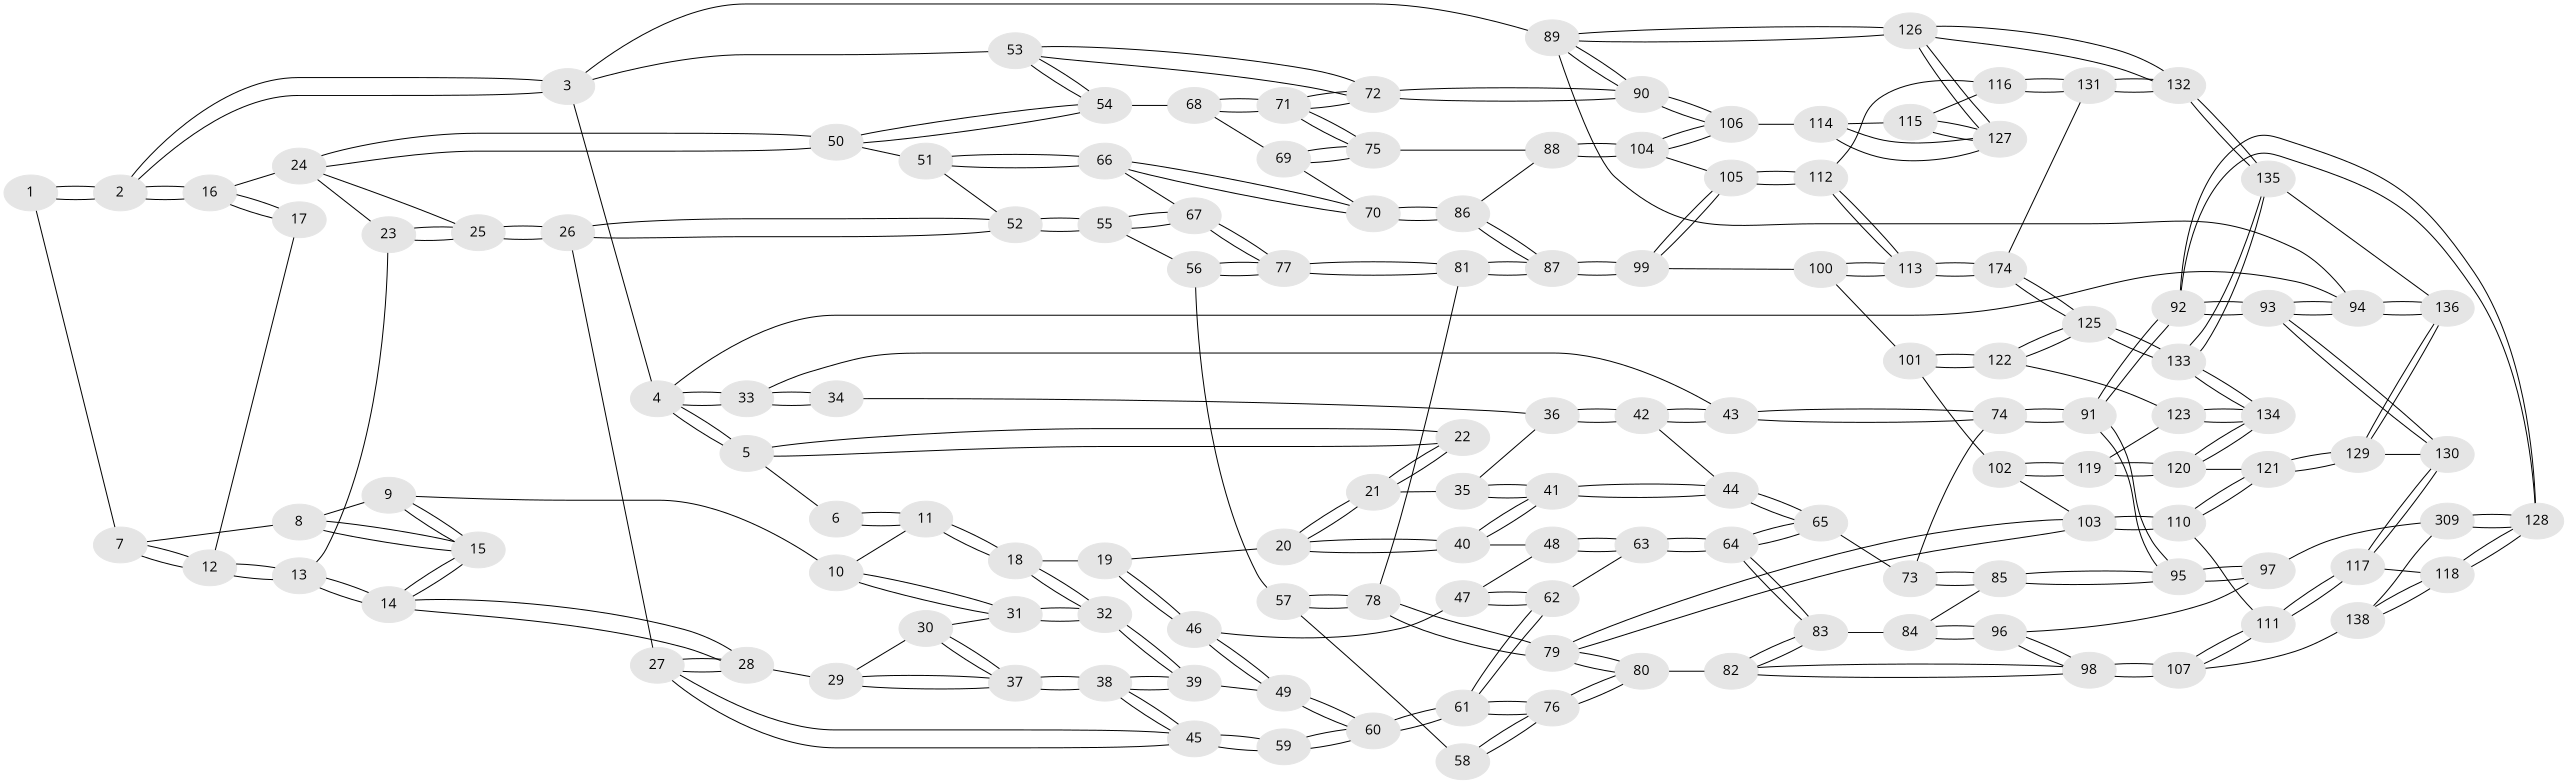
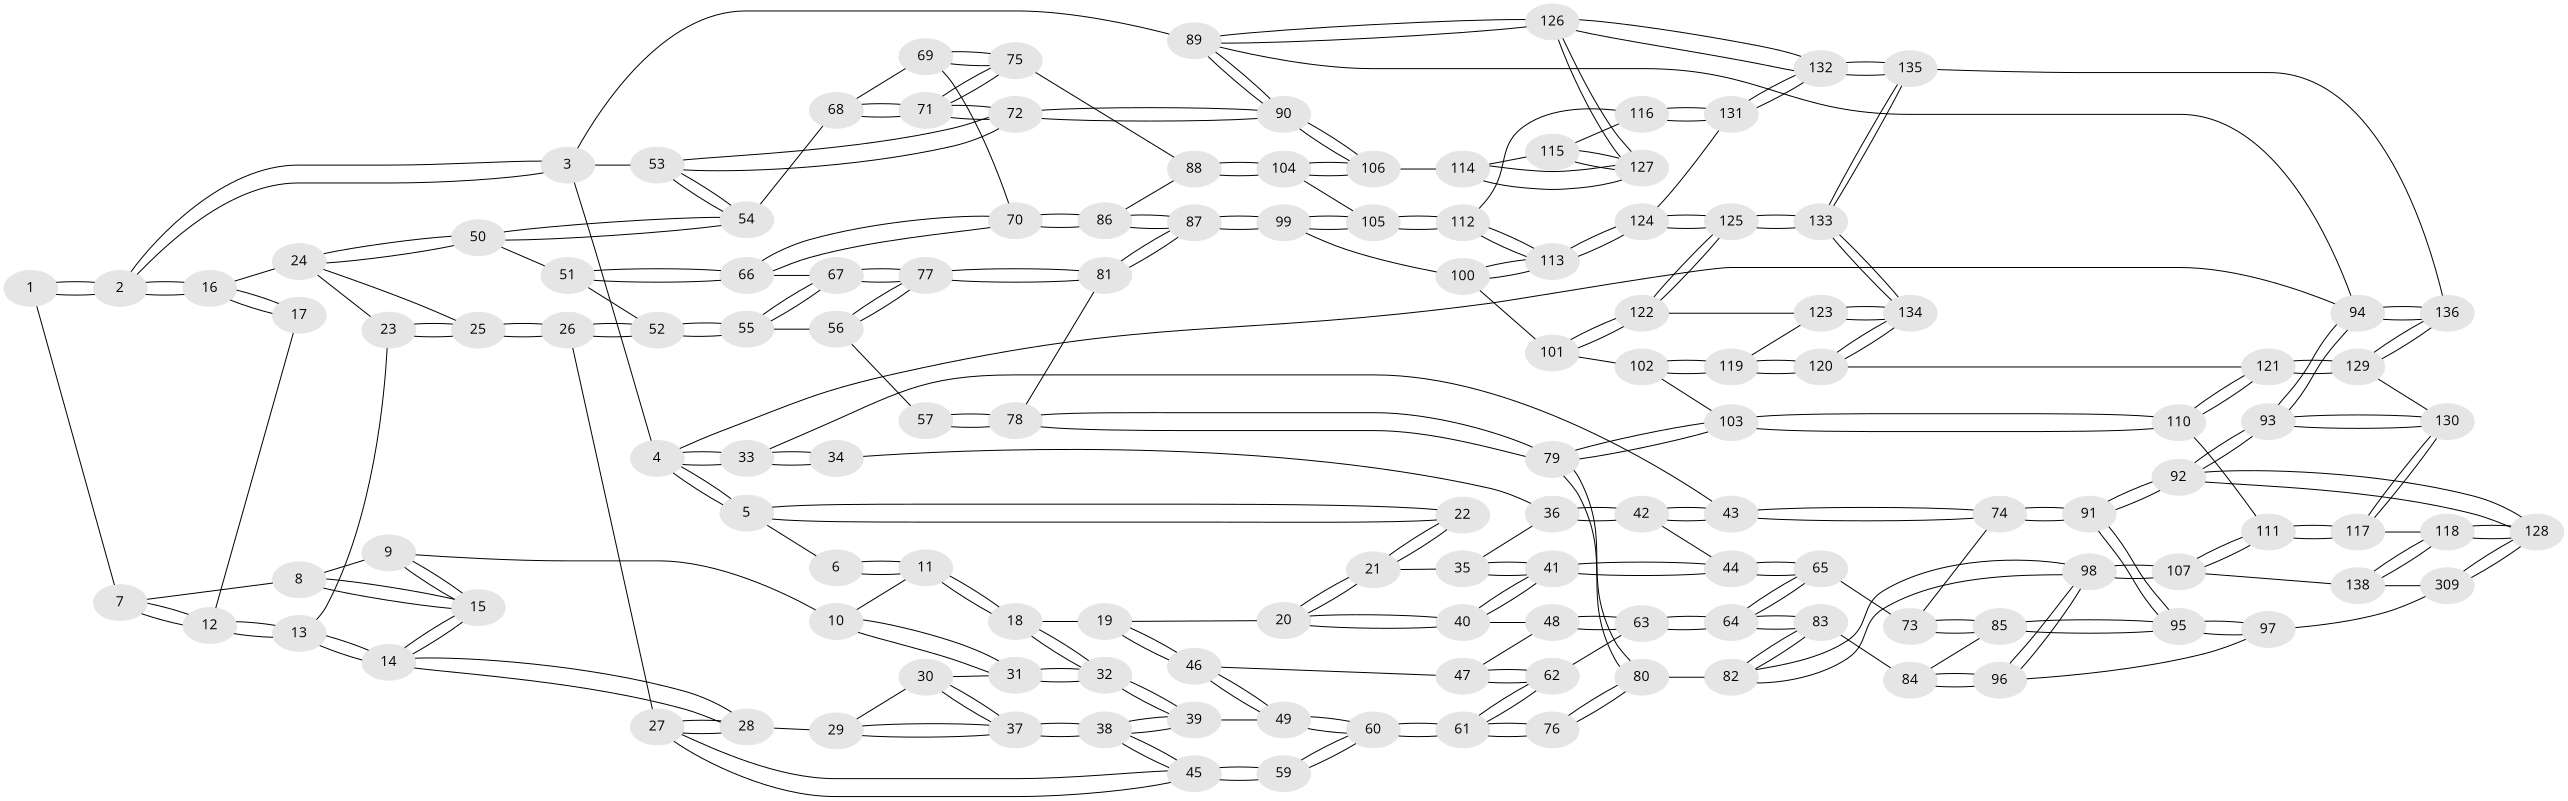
node "174": label "174" -> "124"
node "58": removed
